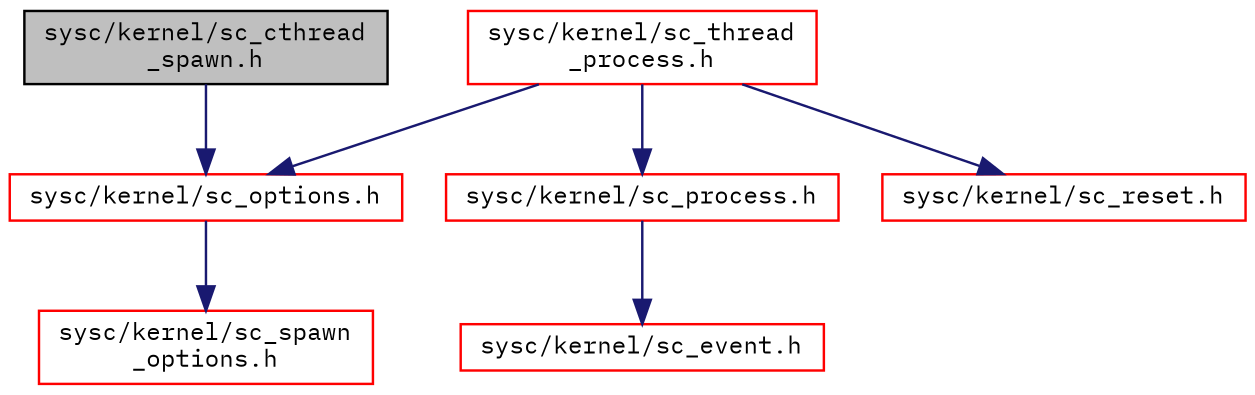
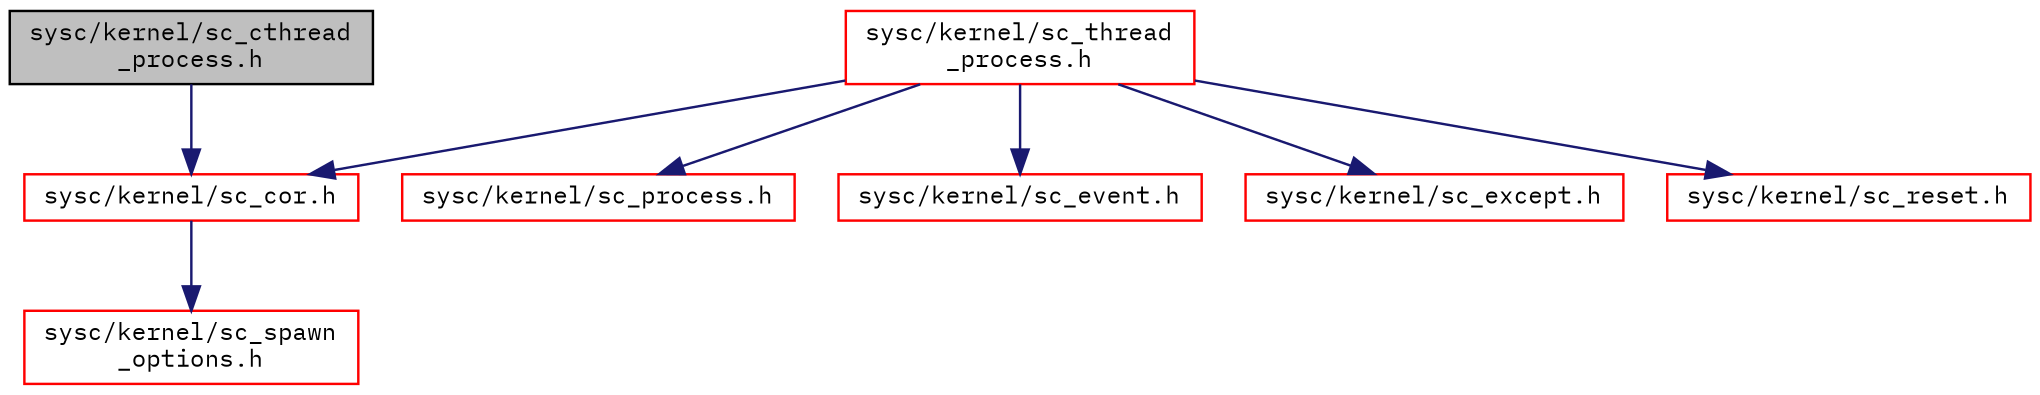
node "sysc/kernel/sc_cthread _spawn.h": label "sysc/kernel/sc_cthread _spawn.h" -> "sysc/kernel/sc_cthread _process.h"
node "sysc/kernel/sc_options.h": label "sysc/kernel/sc_options.h" -> "sysc/kernel/sc_cor.h"
node "sysc/kernel/sc_except.h": added
edge "sysc/kernel/sc_process.h" -> "sysc/kernel/sc_event.h": now "sysc/kernel/sc_thread _process.h" -> "sysc/kernel/sc_event.h"
